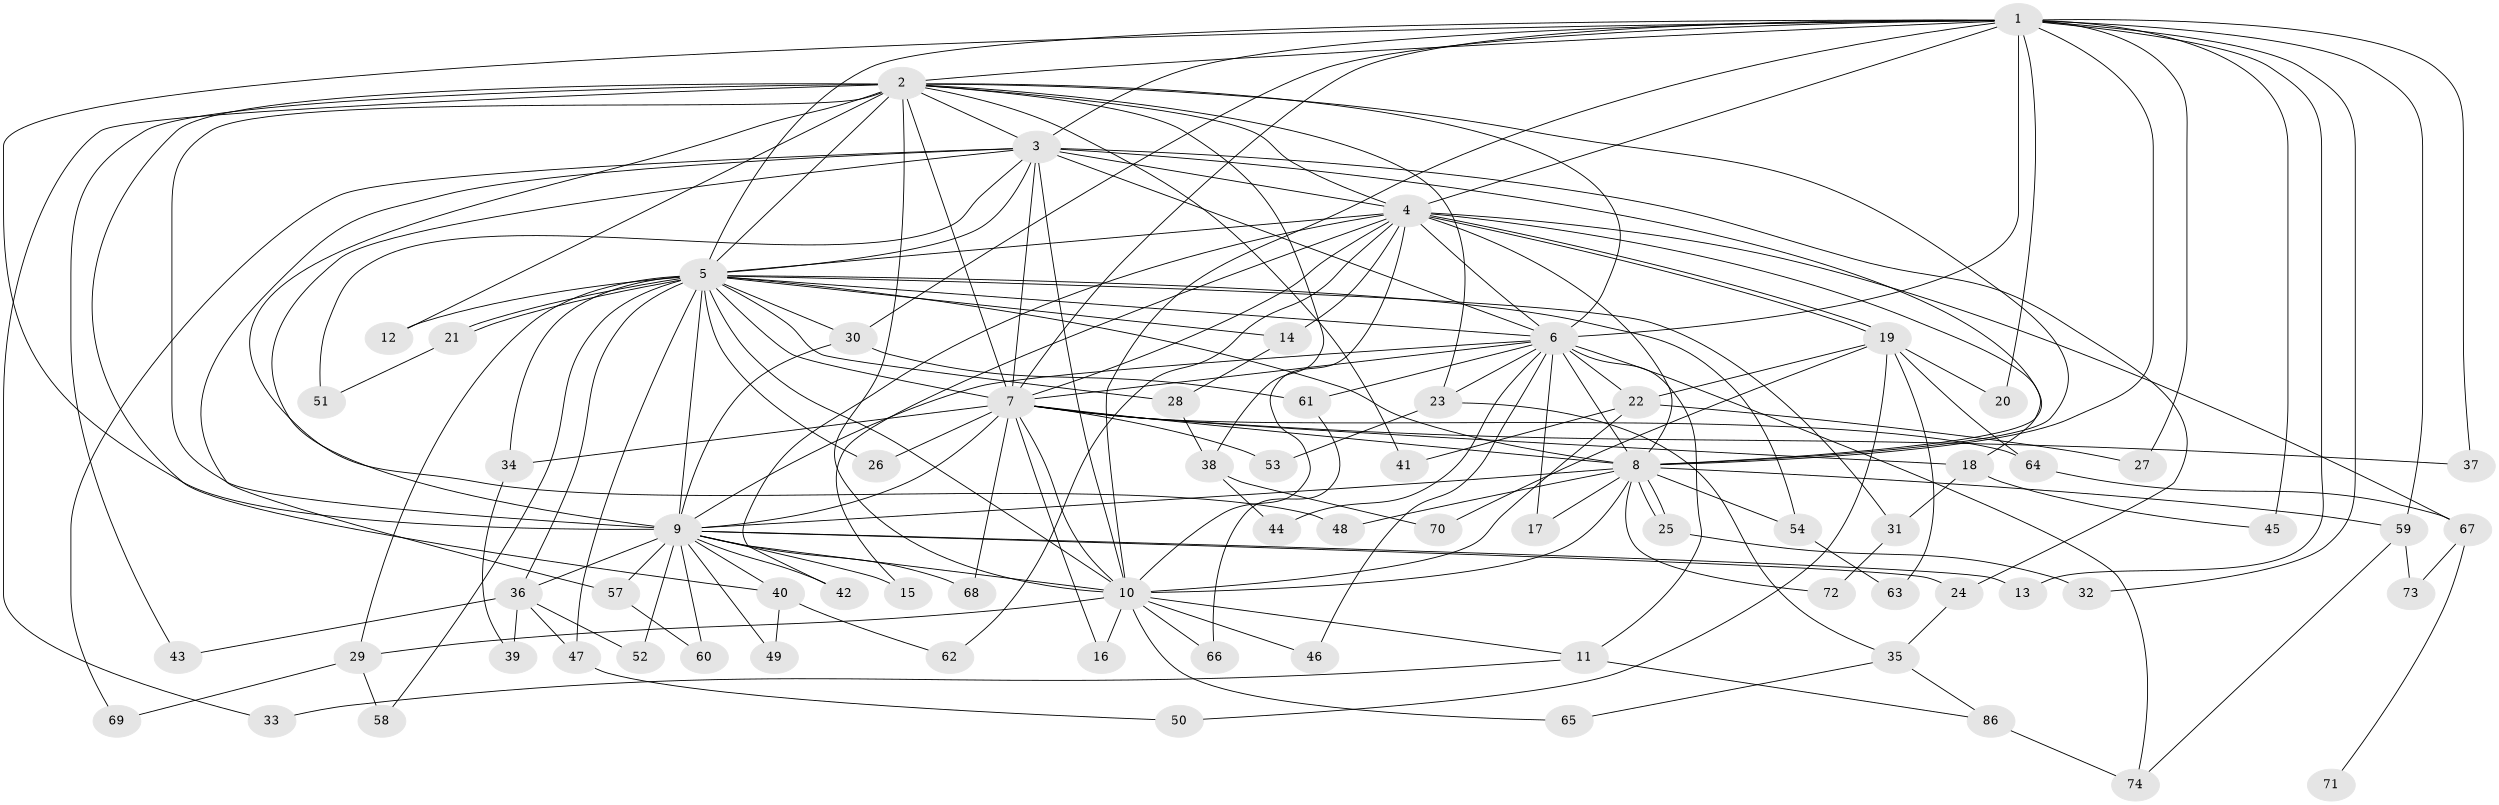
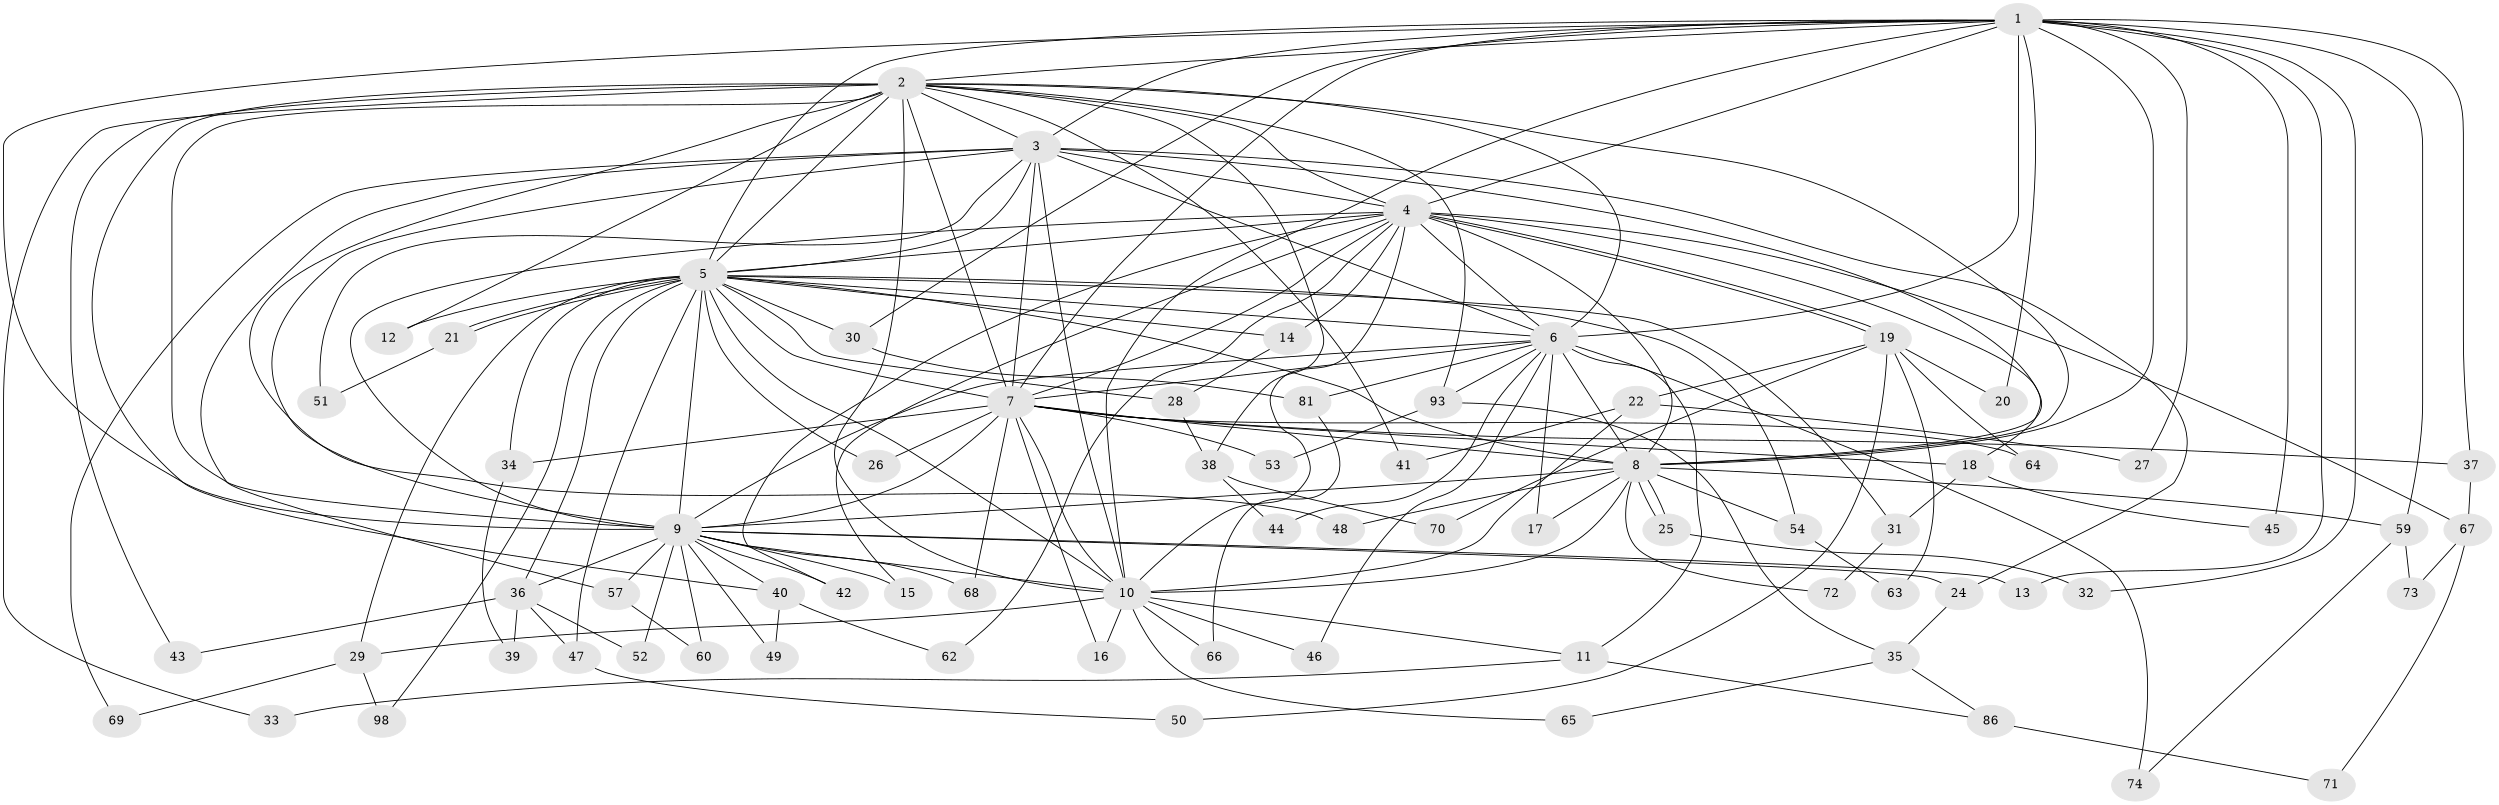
edge "6" -- "22": removed
node "61": label "61" -> "81"
node "23": label "23" -> "93"
edge "30" -- "9": now "4" -- "9"
edge "64" -- "67": now "37" -- "67"
node "58": label "58" -> "98"
edge "86" -- "74": now "86" -- "71"
